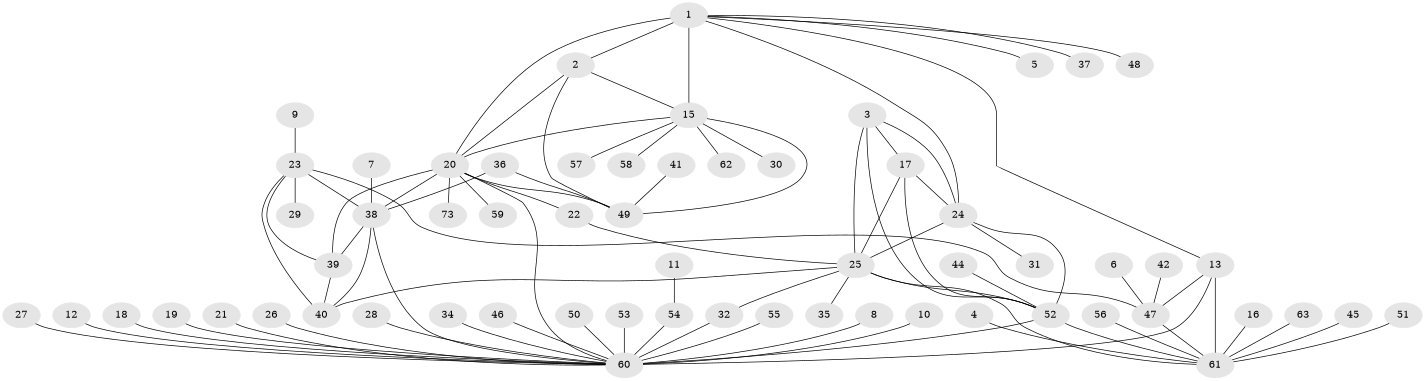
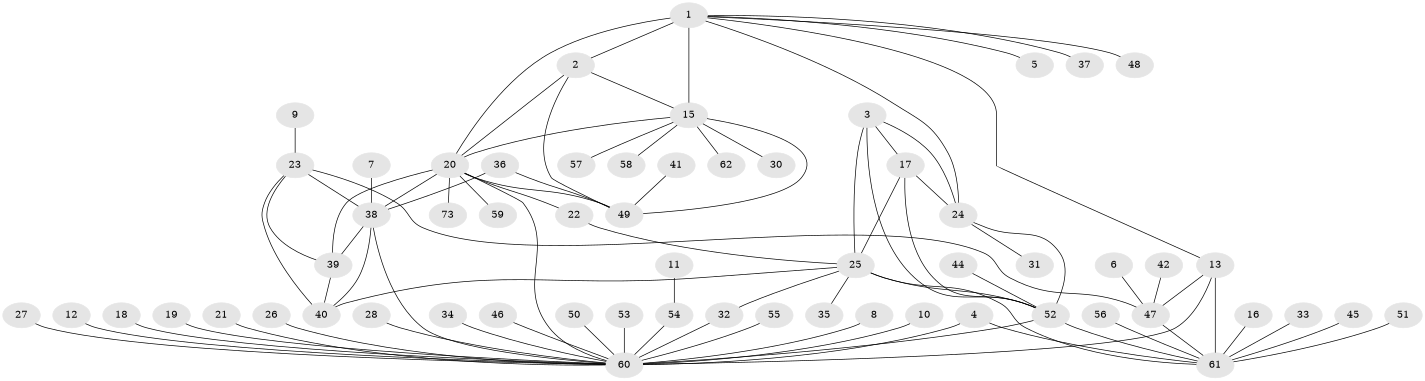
node "29": removed
edge "24" -- "25": removed
node "63": label "63" -> "33"
edge "4" -- "60": added
